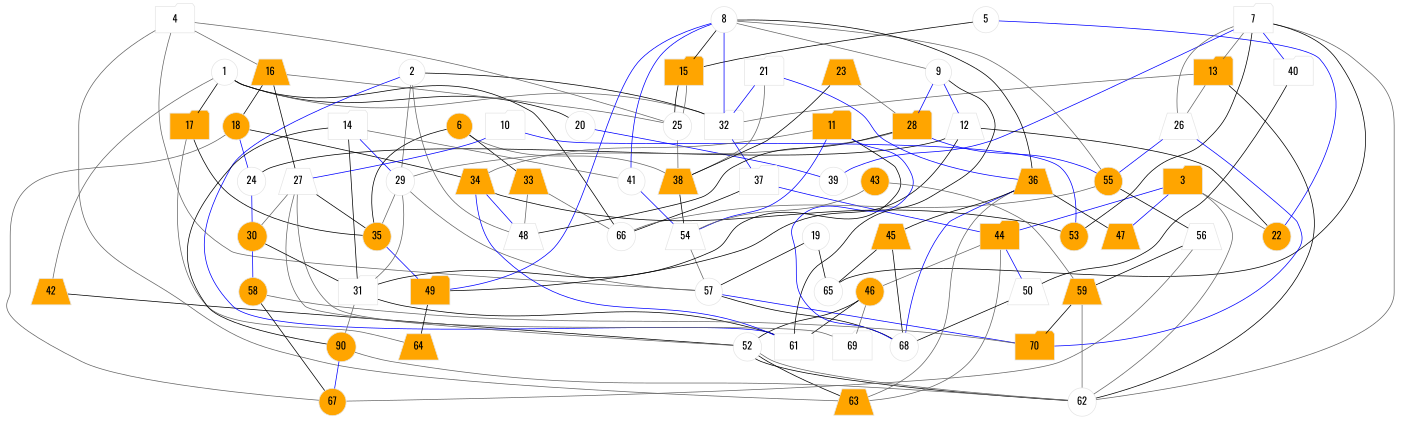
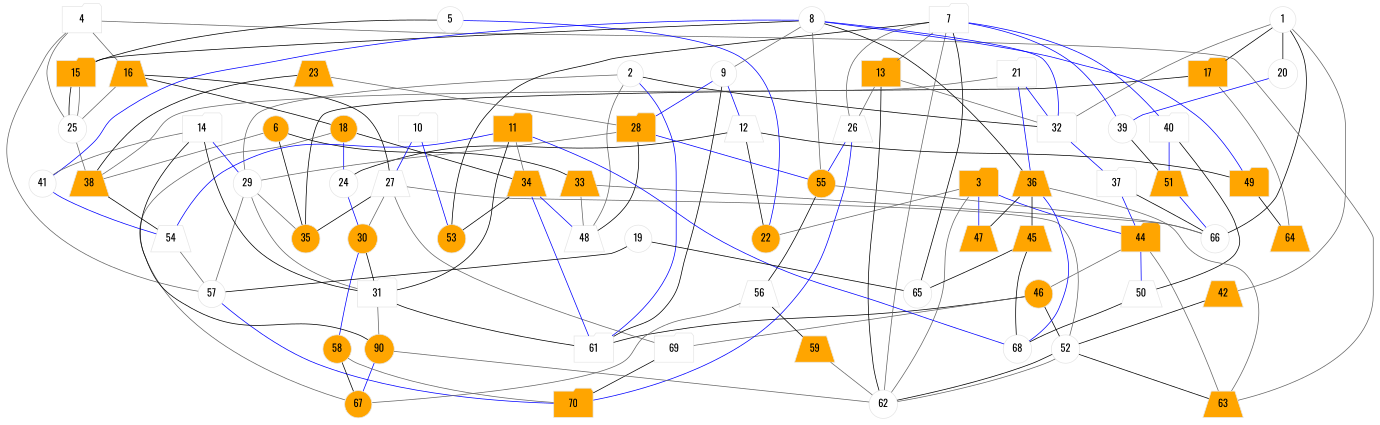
node "43": removed
node "51": added
edge "35" -- "49": removed
edge "57" -- "68": removed
edge "59" -- "70": now "69" -- "70"
